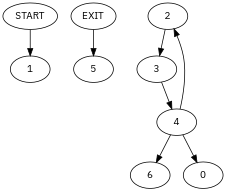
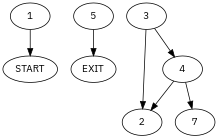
edge "START" -> "1": reversed
edge "EXIT" -> "5": reversed
edge "2" -> "3": reversed
node "6": removed
node "0": label "0" -> "7"
